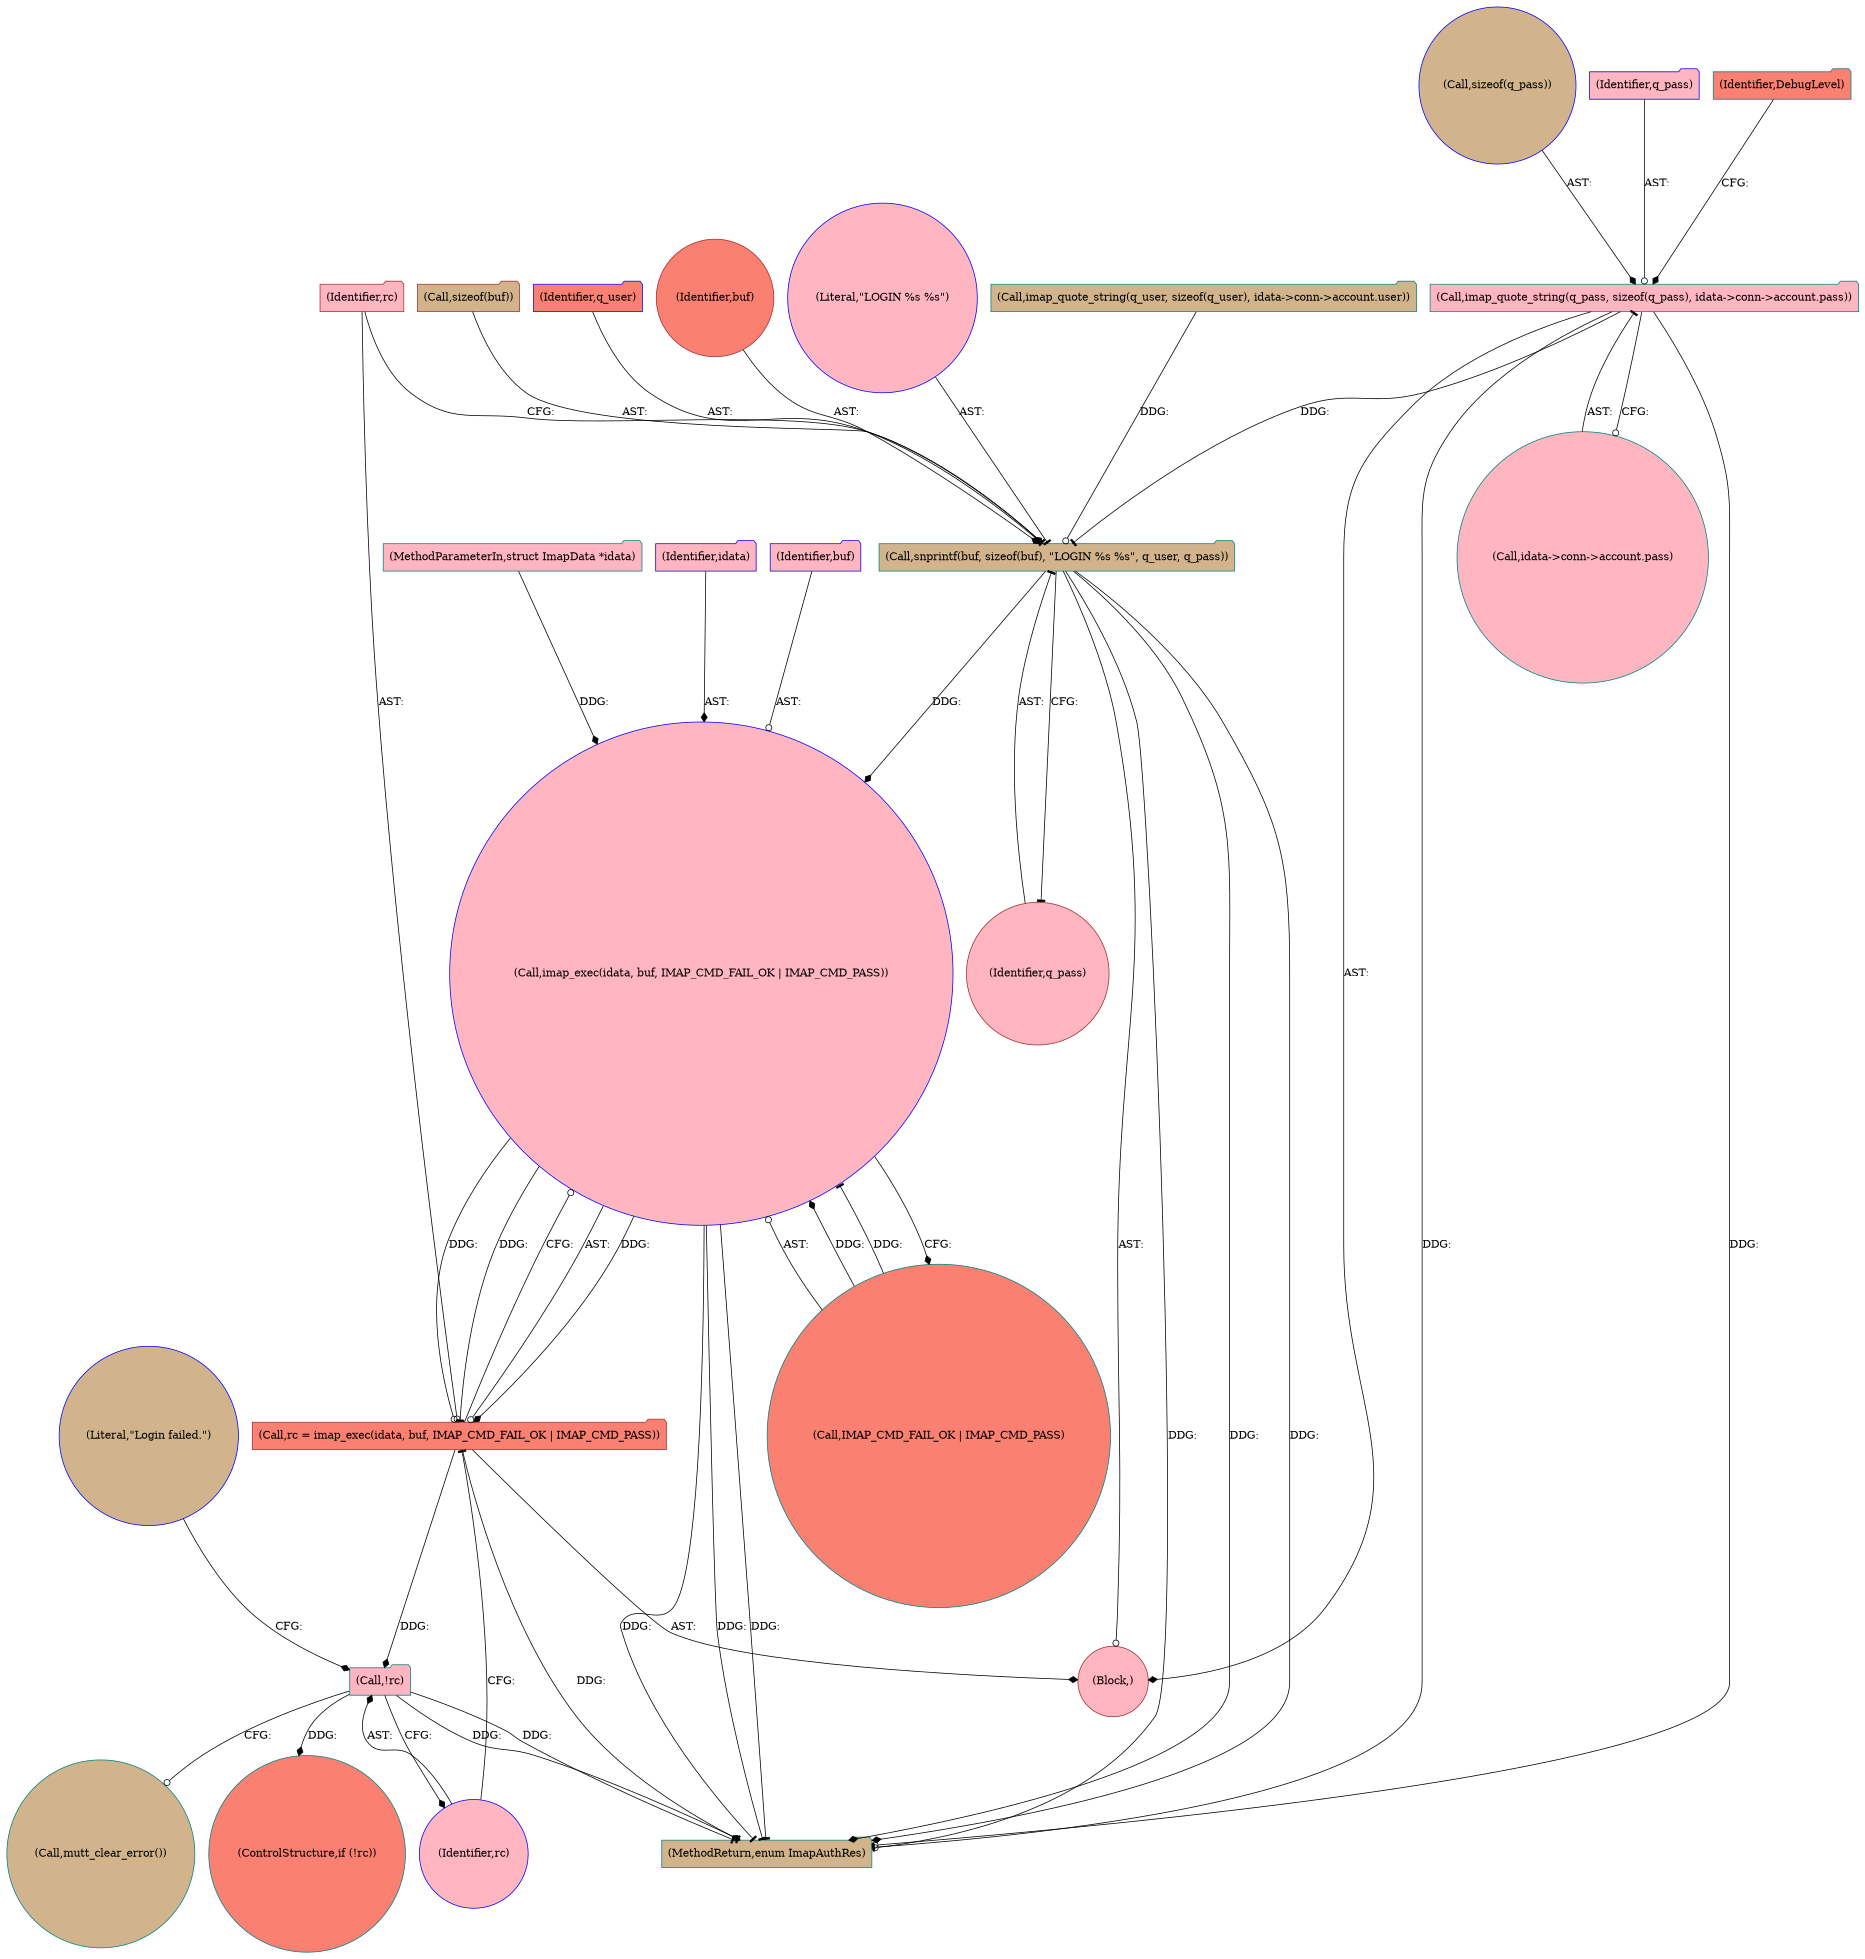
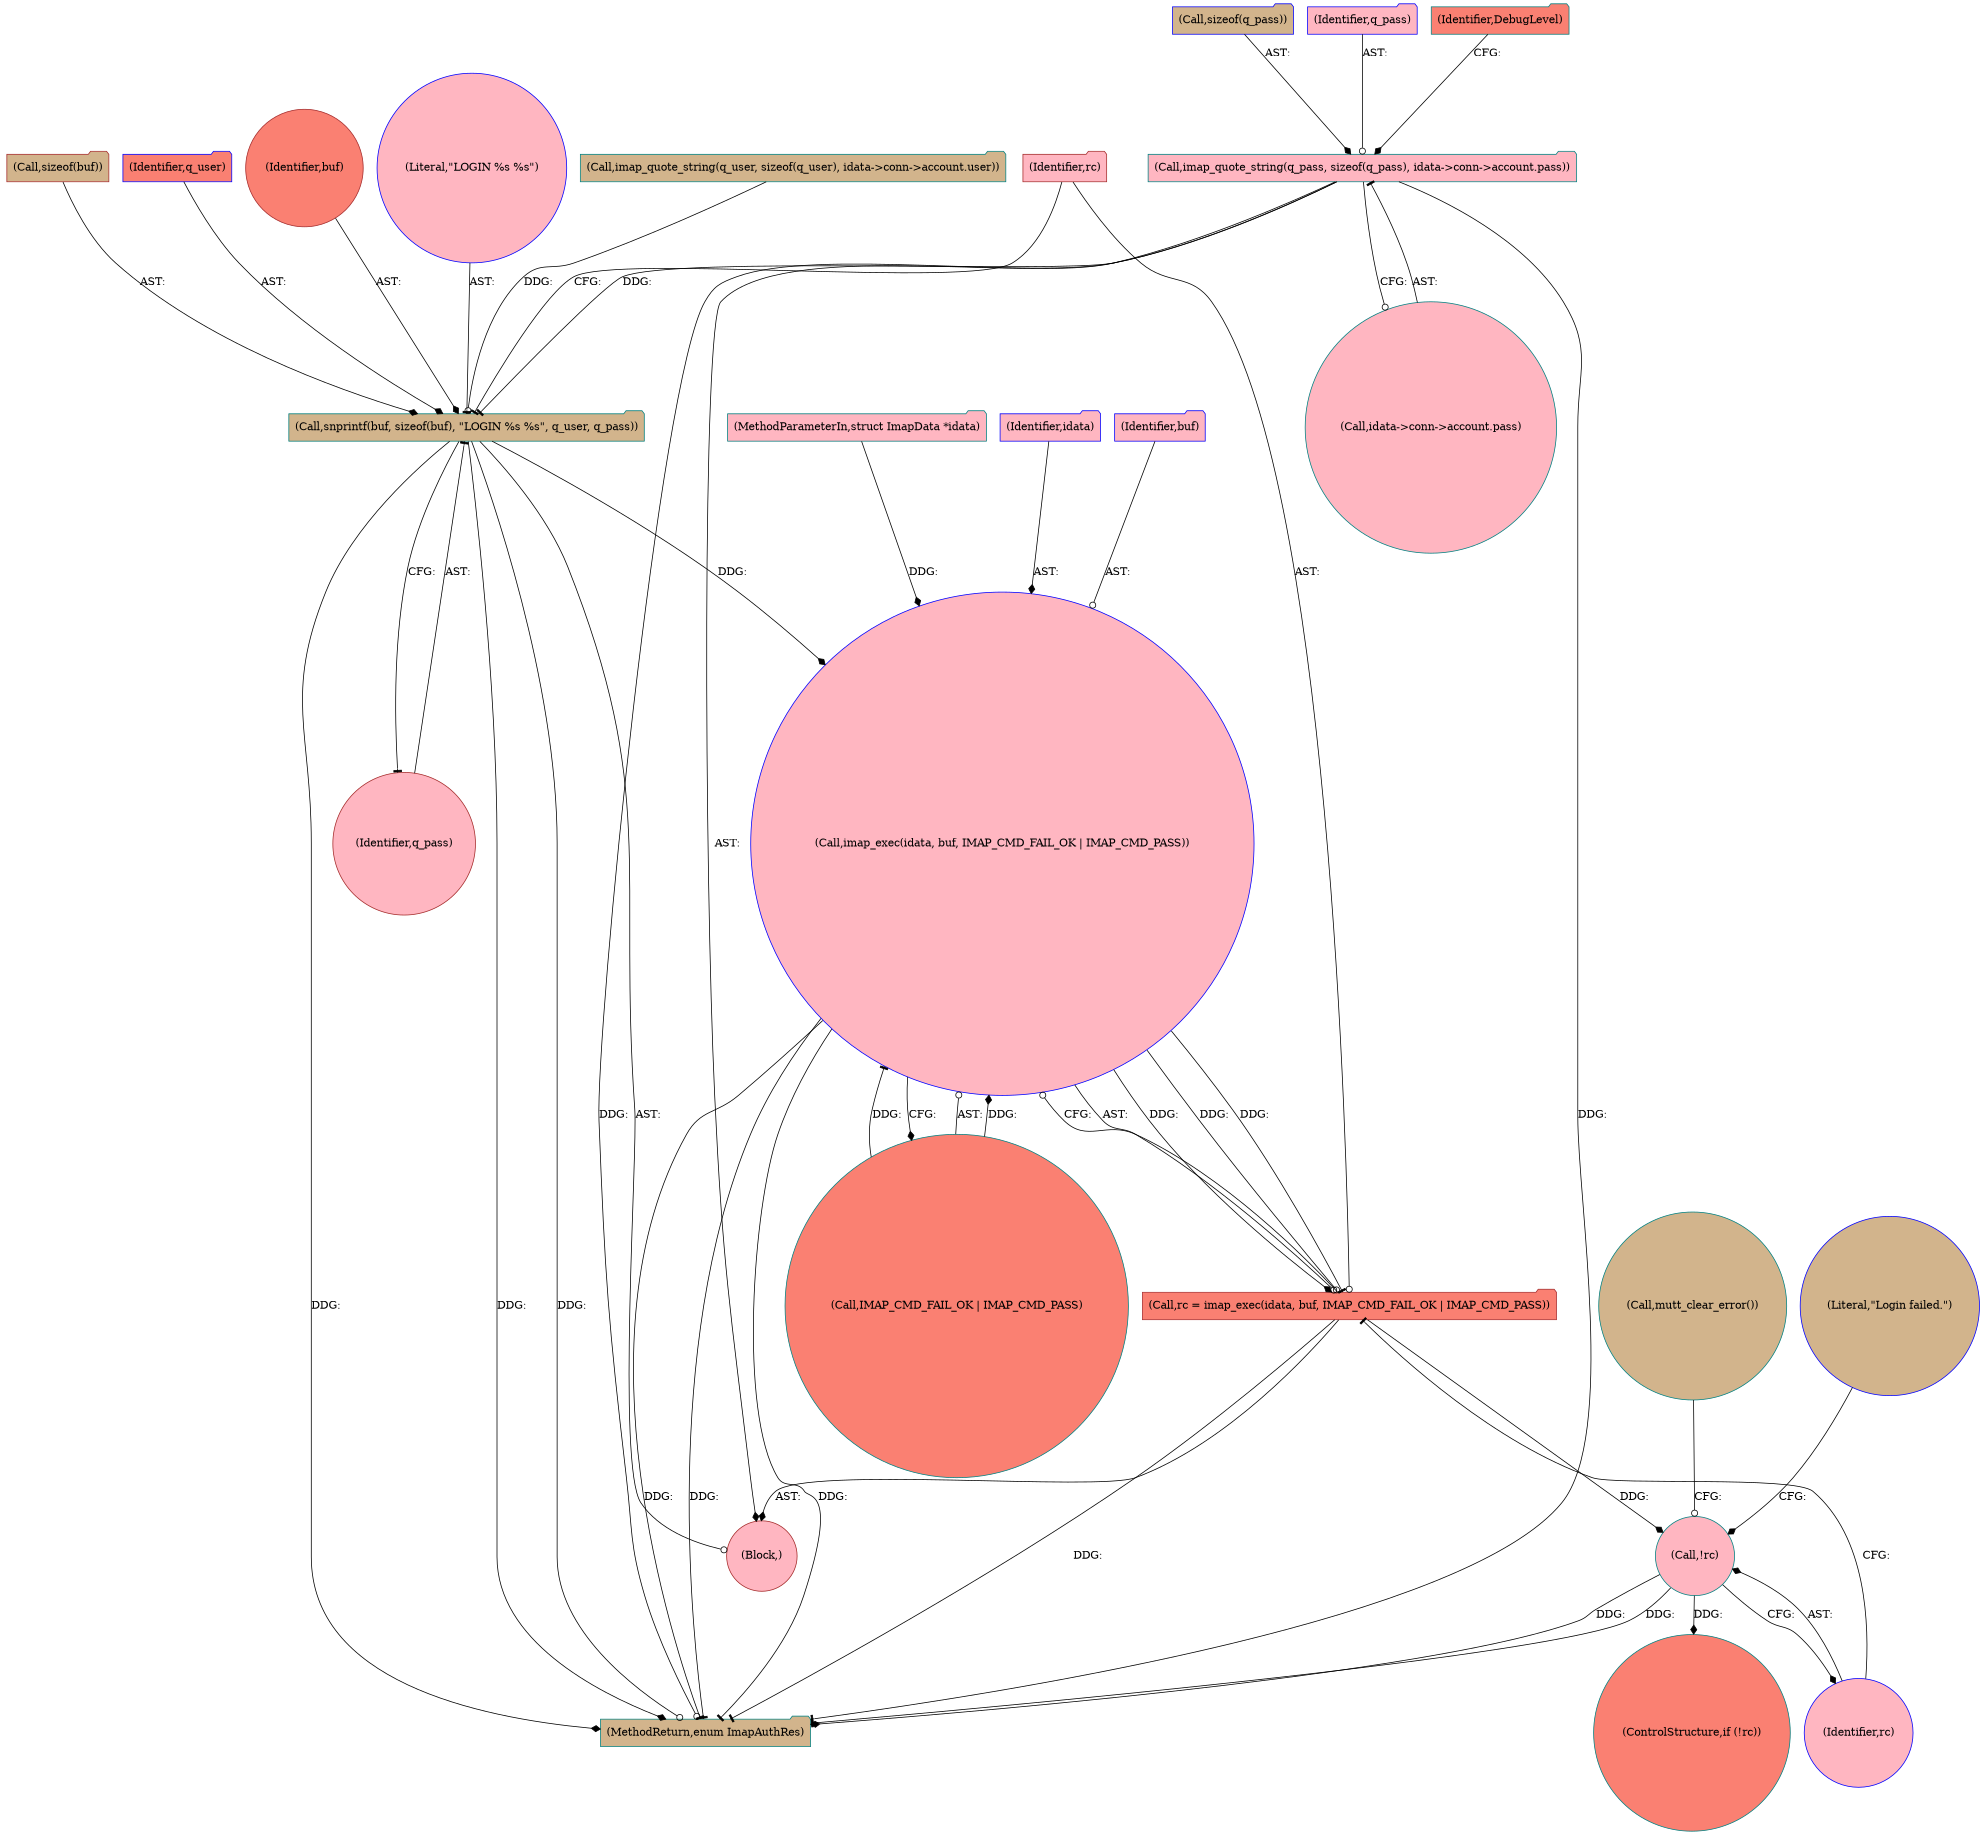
node "(Call,sizeof(q_pass))": shape circle -> folder
node "(Call,!rc)": shape folder -> circle
edge "(Call,!rc)" -> "(Call,mutt_clear_error())": reversed
